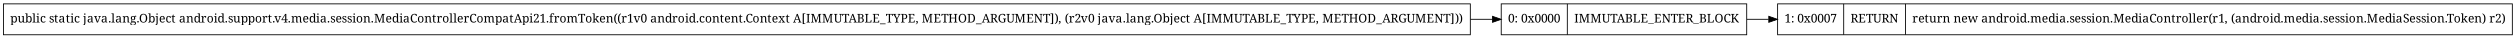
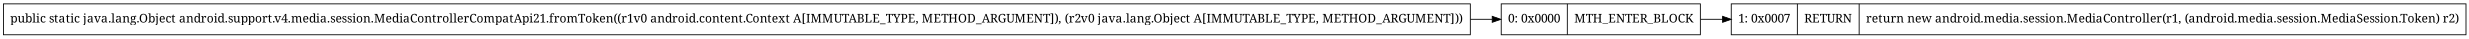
node "0: 0x0000": text "IMMUTABLE_ENTER_BLOCK" -> "MTH_ENTER_BLOCK"
